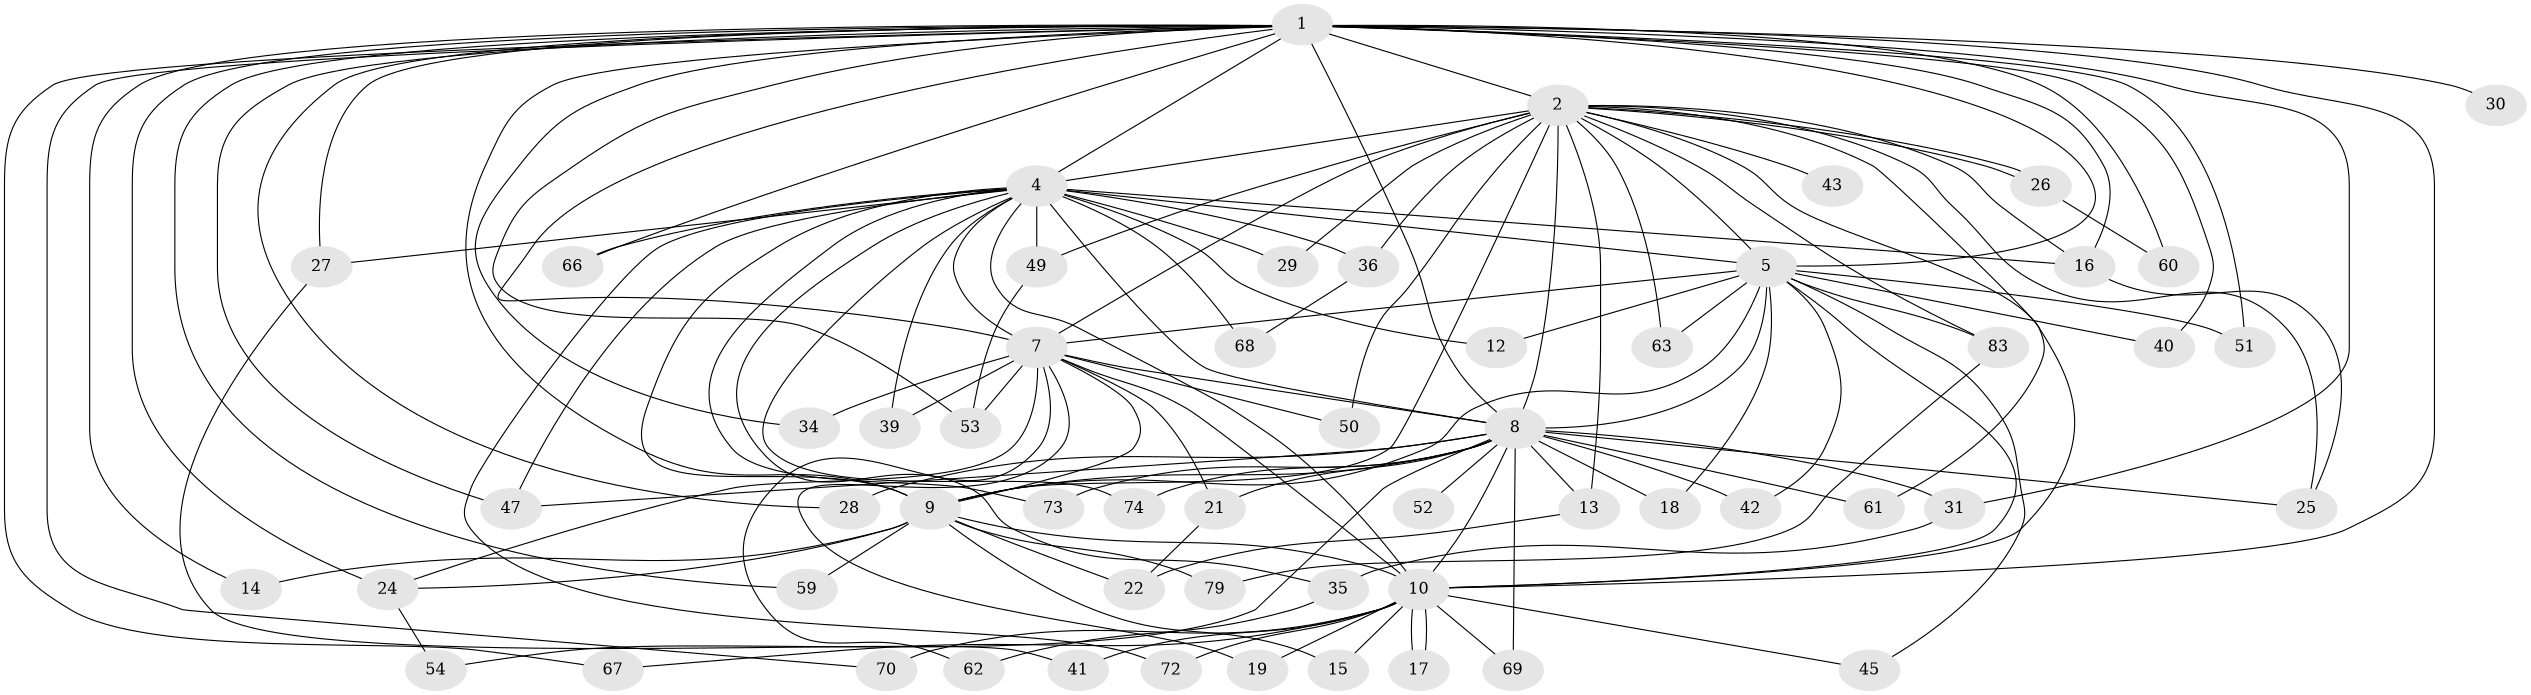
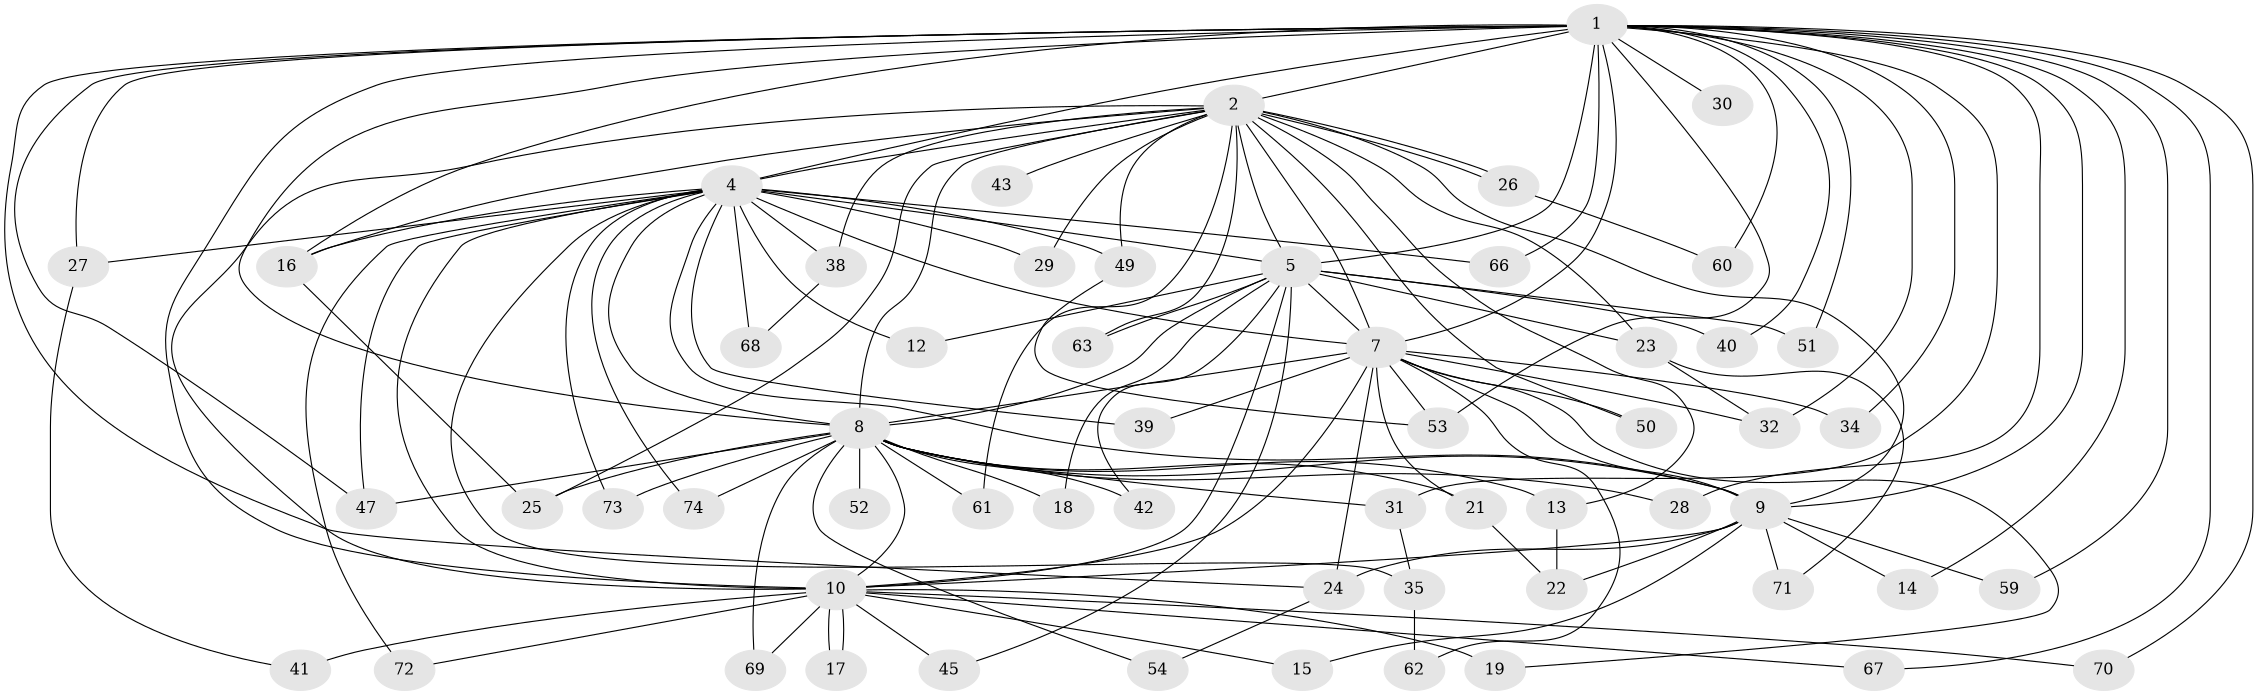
node "36": label "36" -> "38"
node "83": label "83" -> "23"
node "32": added
edge "5" -- "9": removed
node "79": label "79" -> "71"
